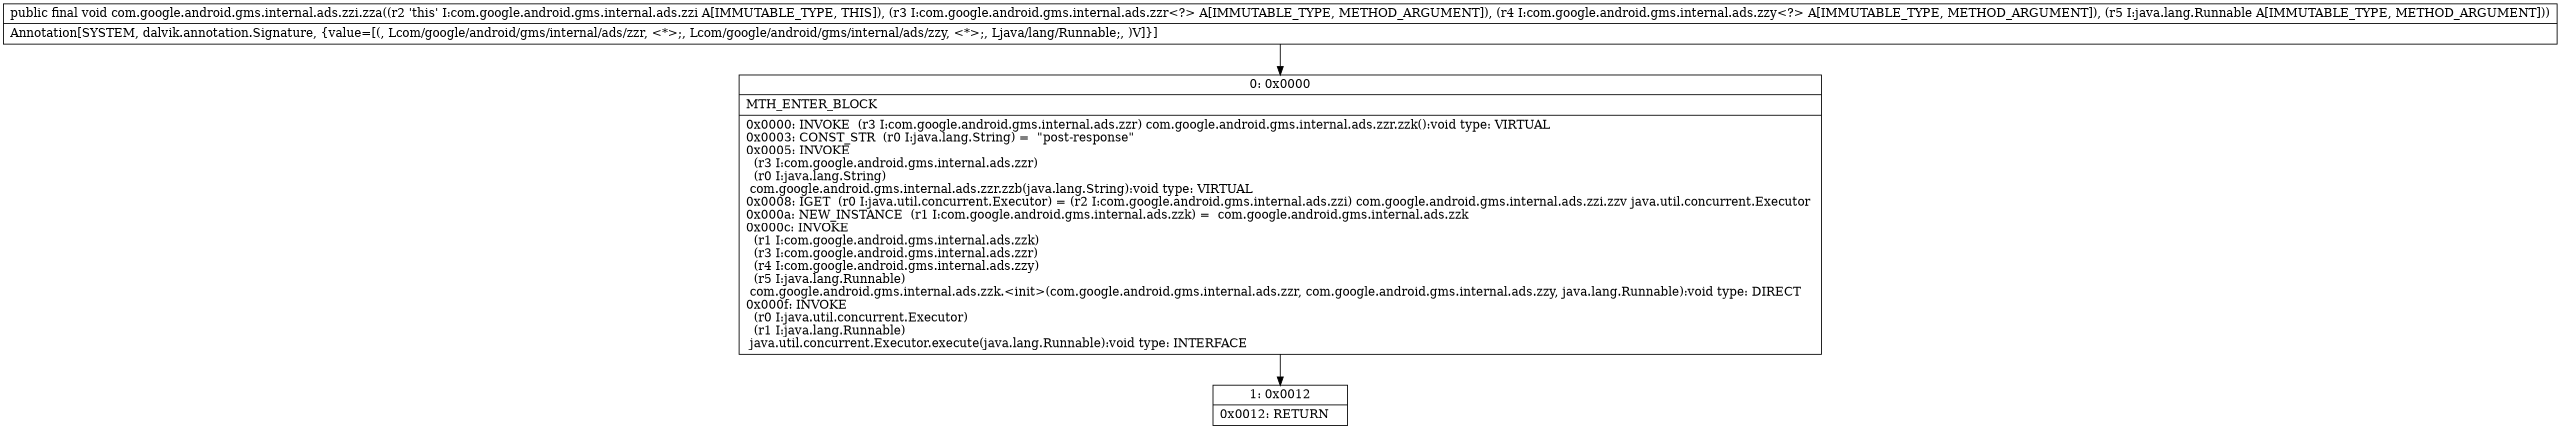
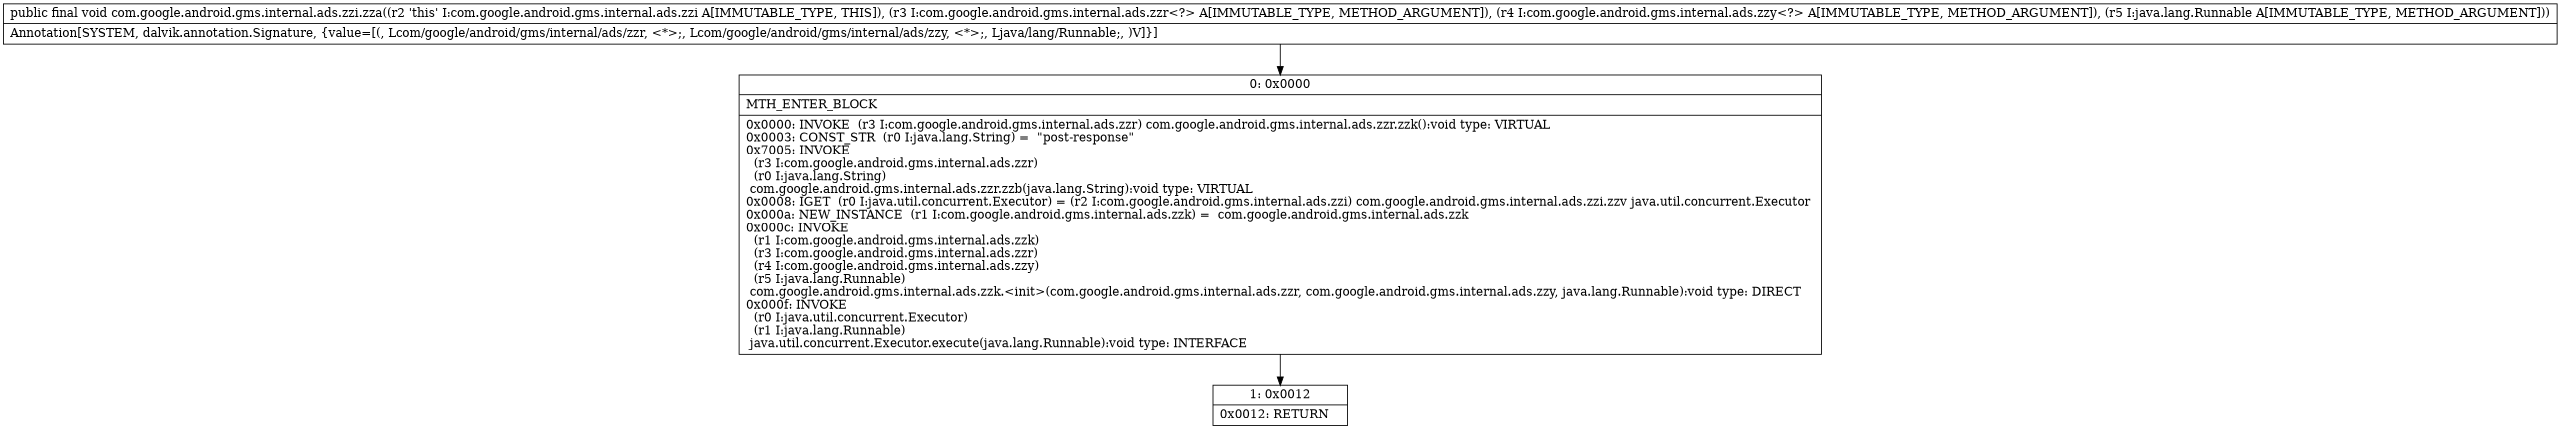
node "0: 0x0000": text "0x0005: INVOKE" -> "0x7005: INVOKE"
